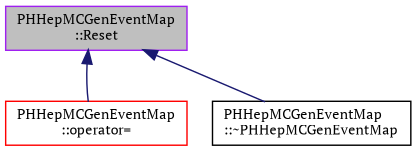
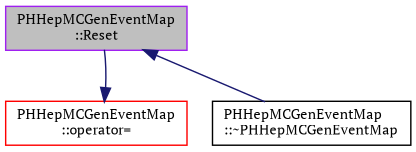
edge "PHHepMCGenEventMap ::operator=" -> "PHHepMCGenEventMap ::Reset": reversed
